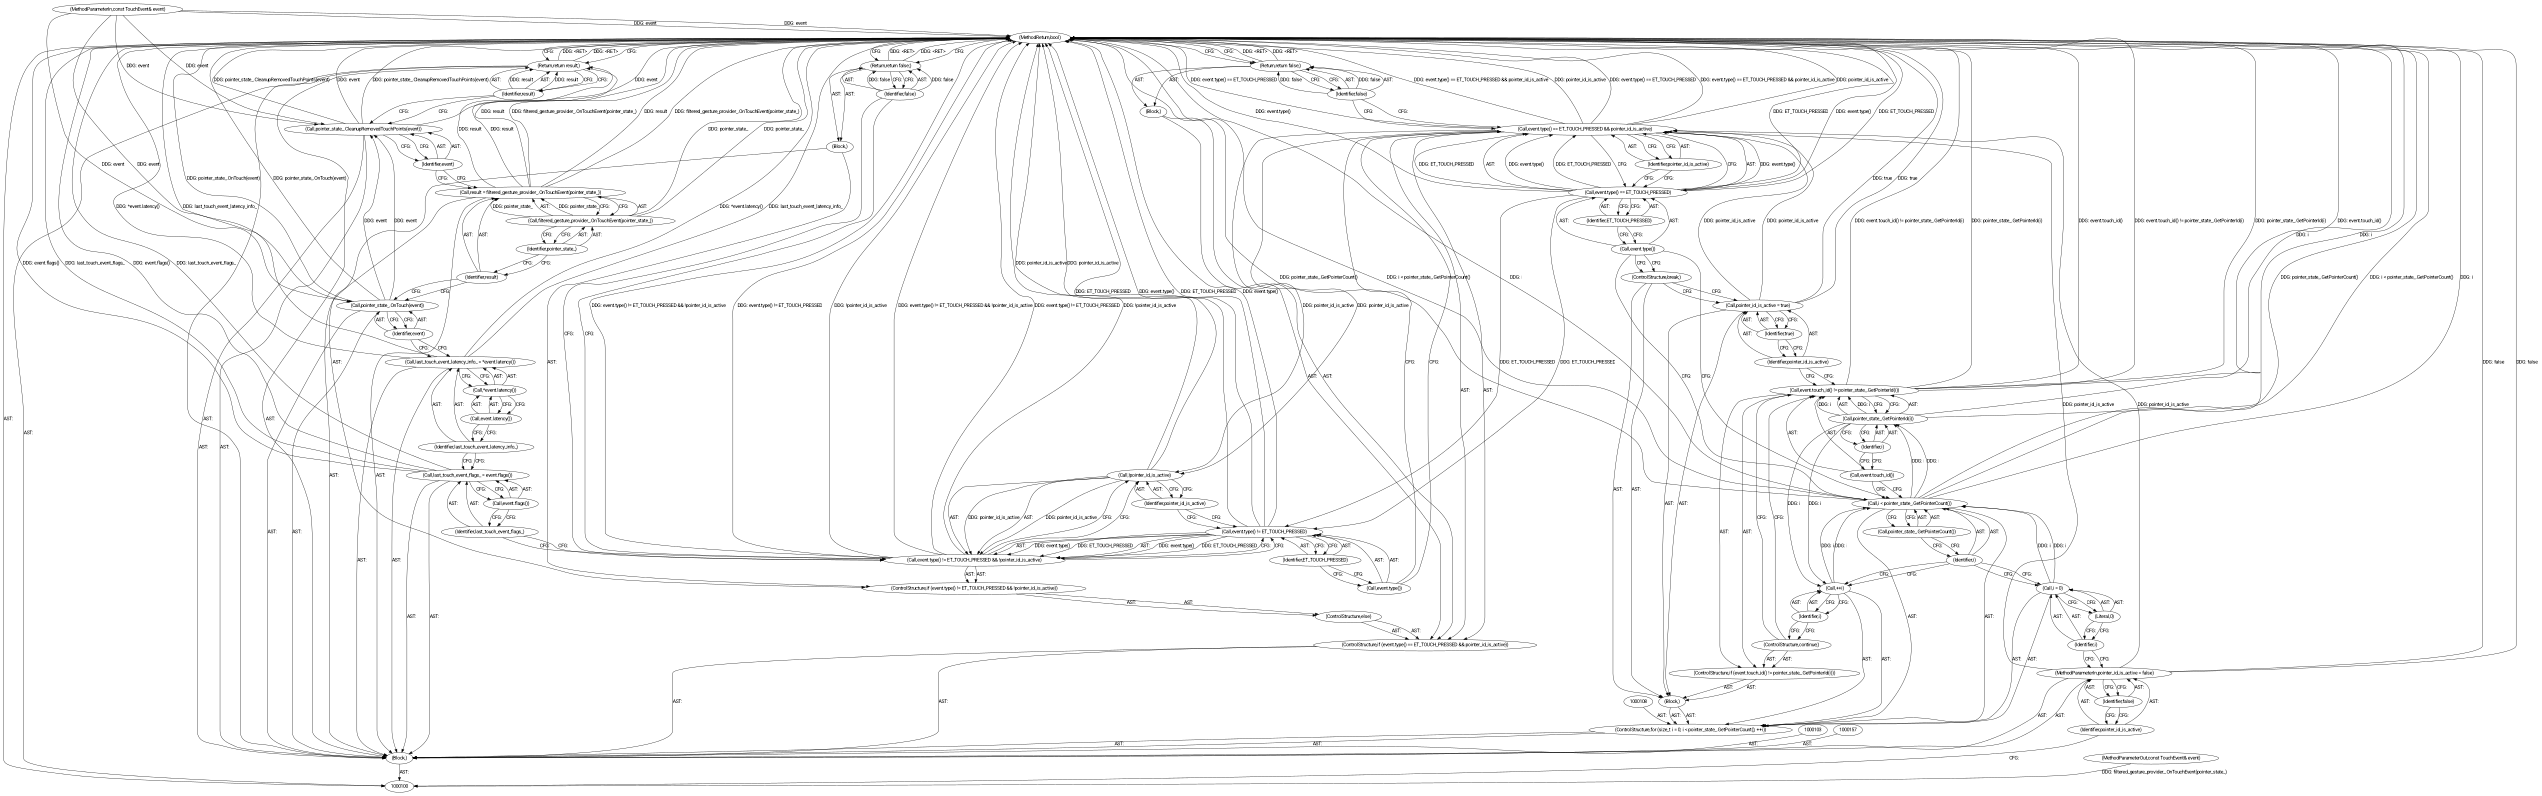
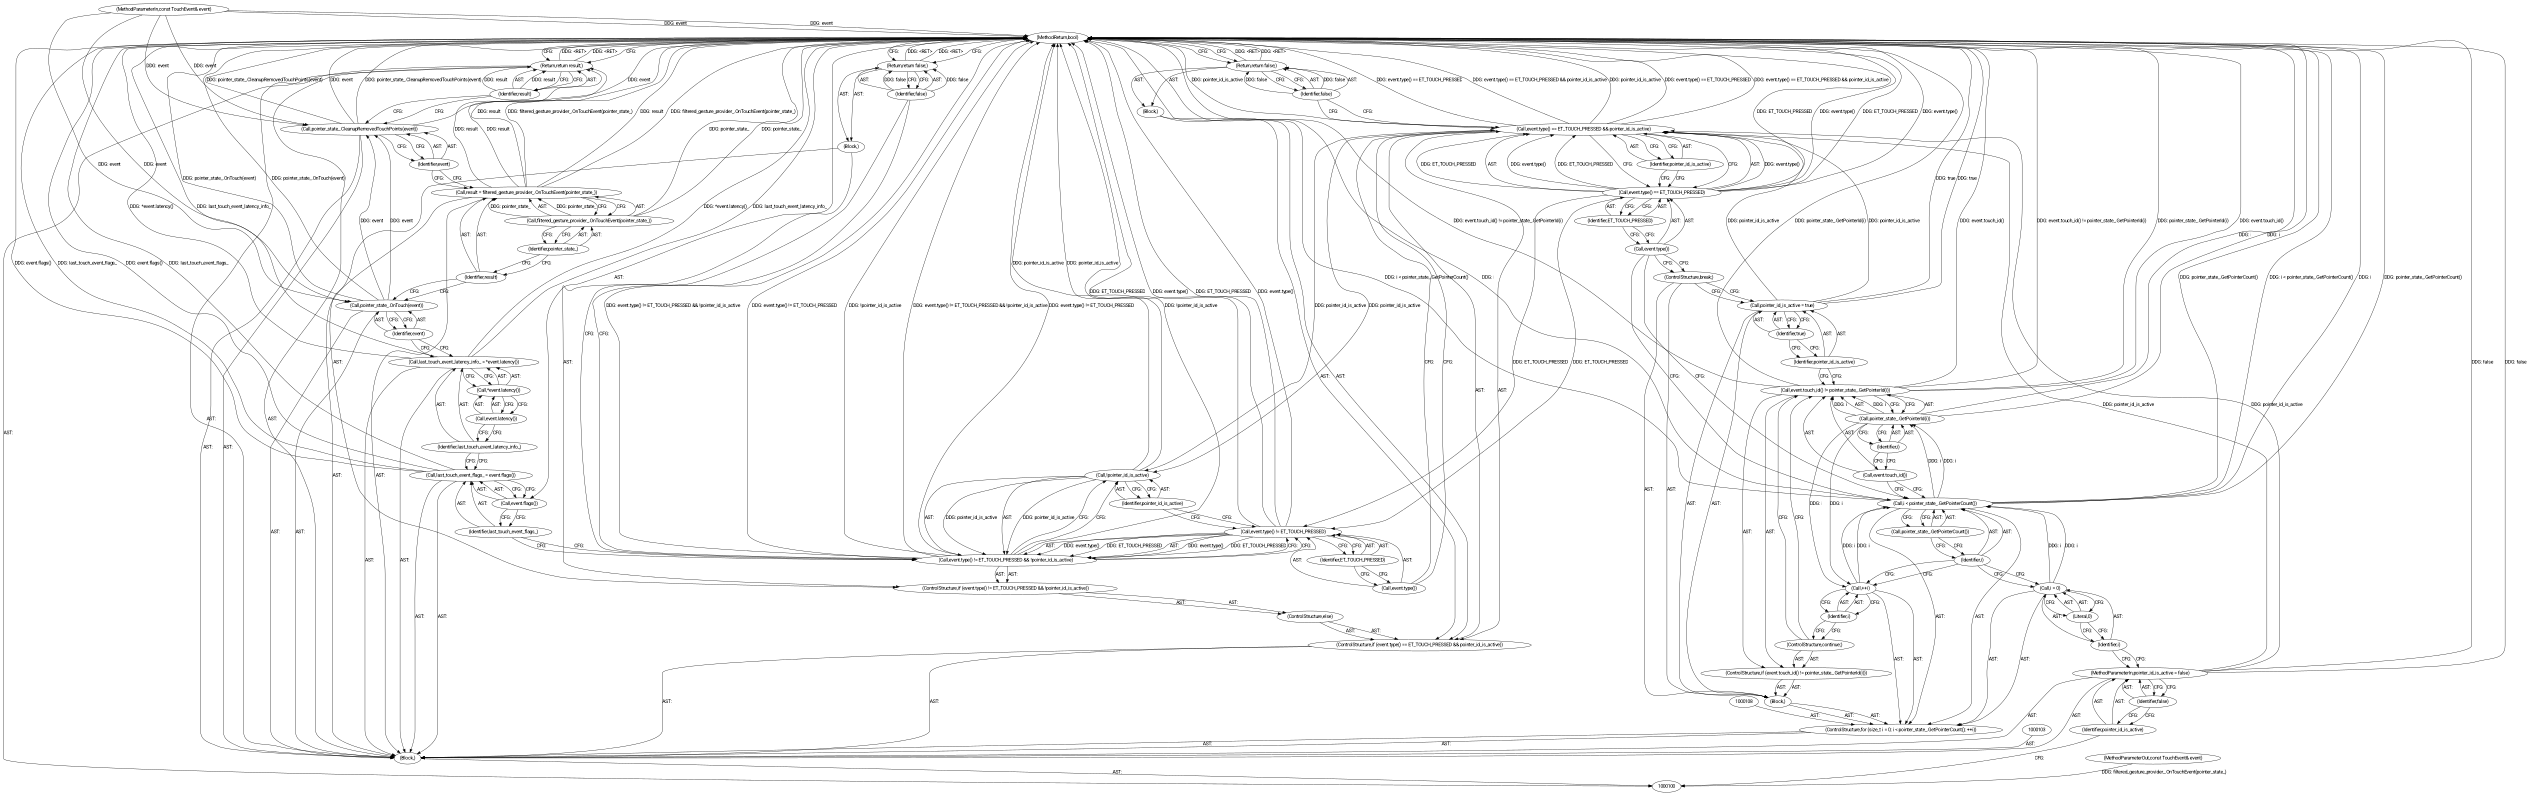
edge "(MethodReturn,bool)" -> "1000100": now "(MethodReturn,bool)" -> "(Call,event.flags())"
node "1000157": removed
